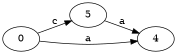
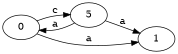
edge "5" -> "0": added, label "a"
node "4": label "4" -> "1"
